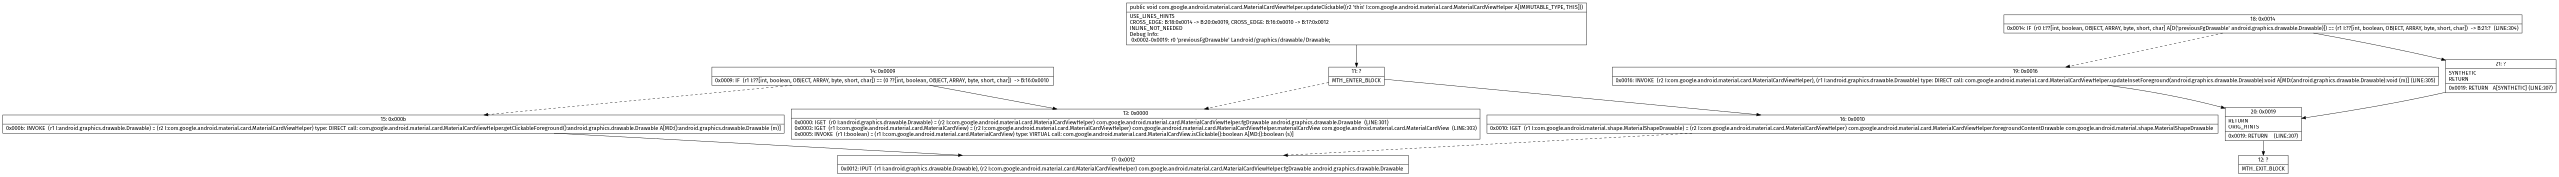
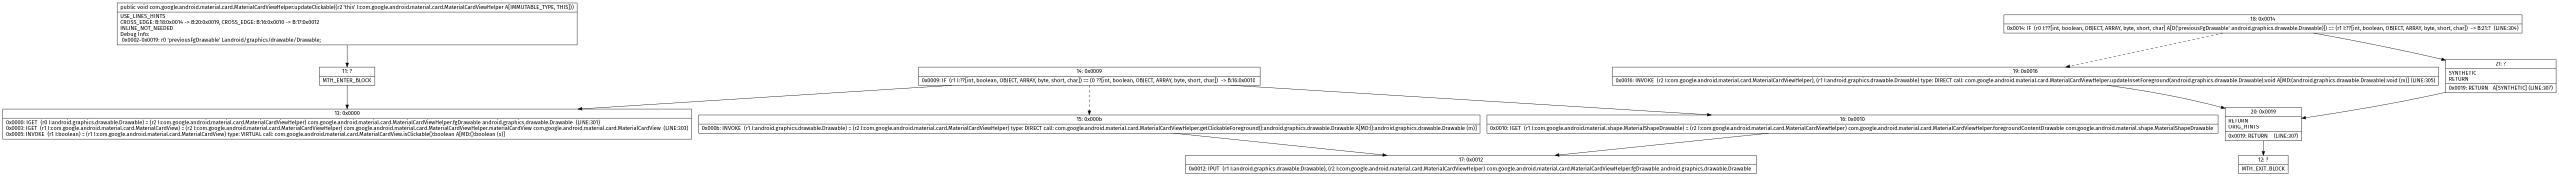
edge "11: ?" -> "13: 0x0000": style dashed -> solid
edge "11: ?" -> "16: 0x0010": now "14: 0x0009" -> "16: 0x0010"
edge "16: 0x0010" -> "17: 0x0012": style dashed -> solid
